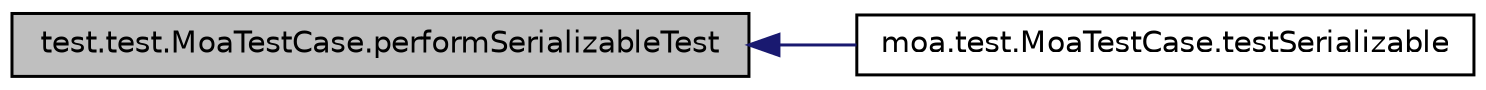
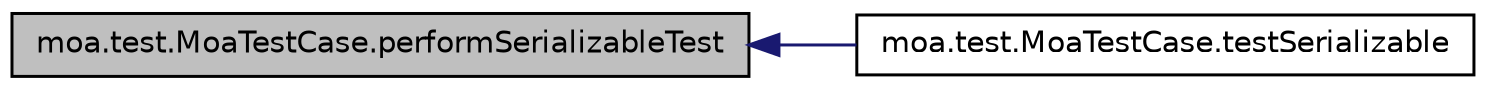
node "test.test.MoaTestCase.performSerializableTest": label "test.test.MoaTestCase.performSerializableTest" -> "moa.test.MoaTestCase.performSerializableTest"
